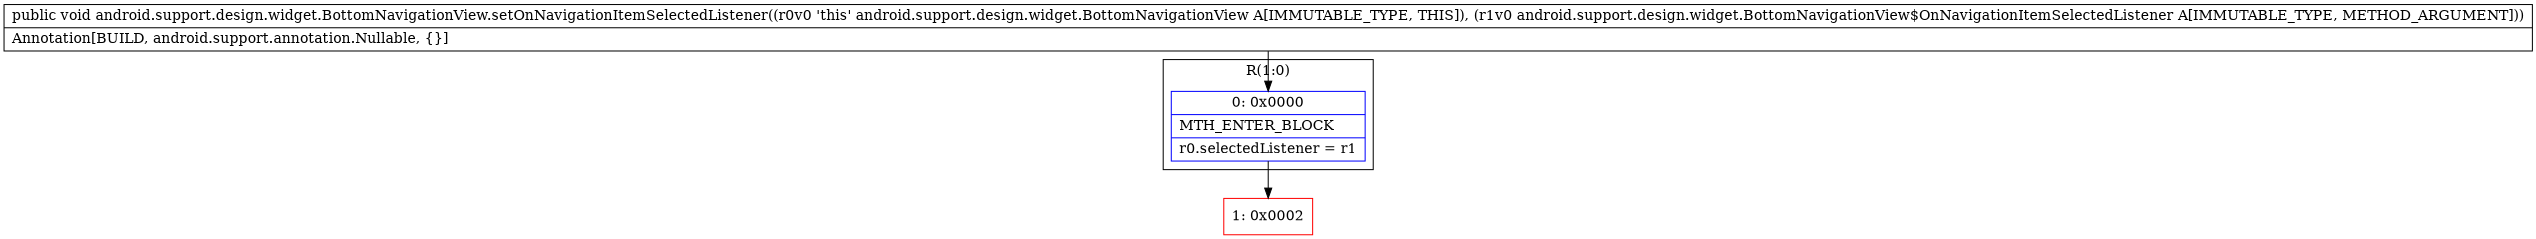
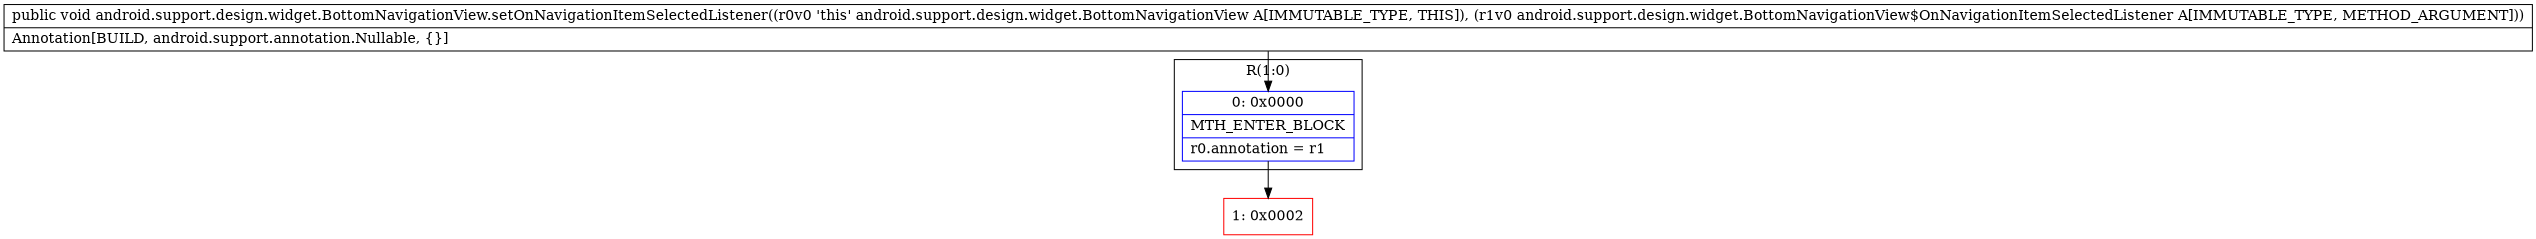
node "0: 0x0000": text "r0.selectedListener = r1" -> "r0.annotation = r1"
